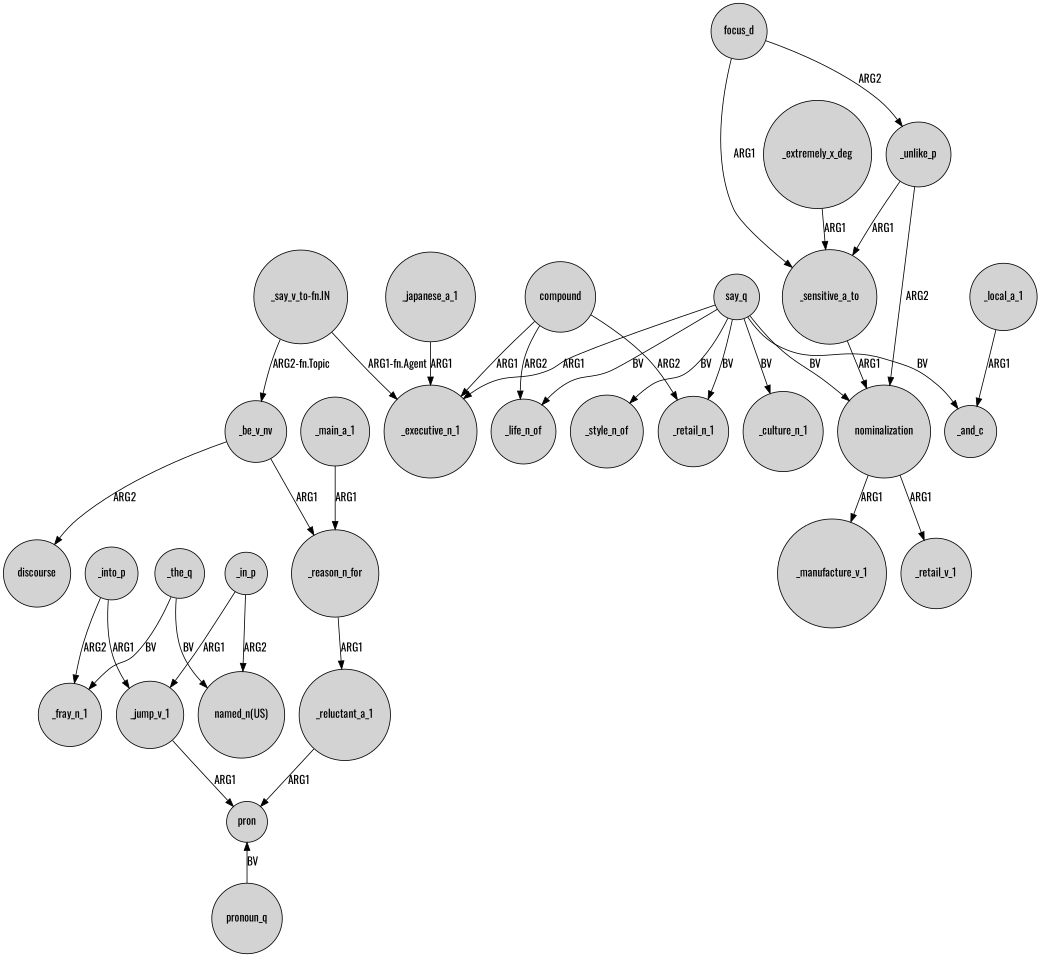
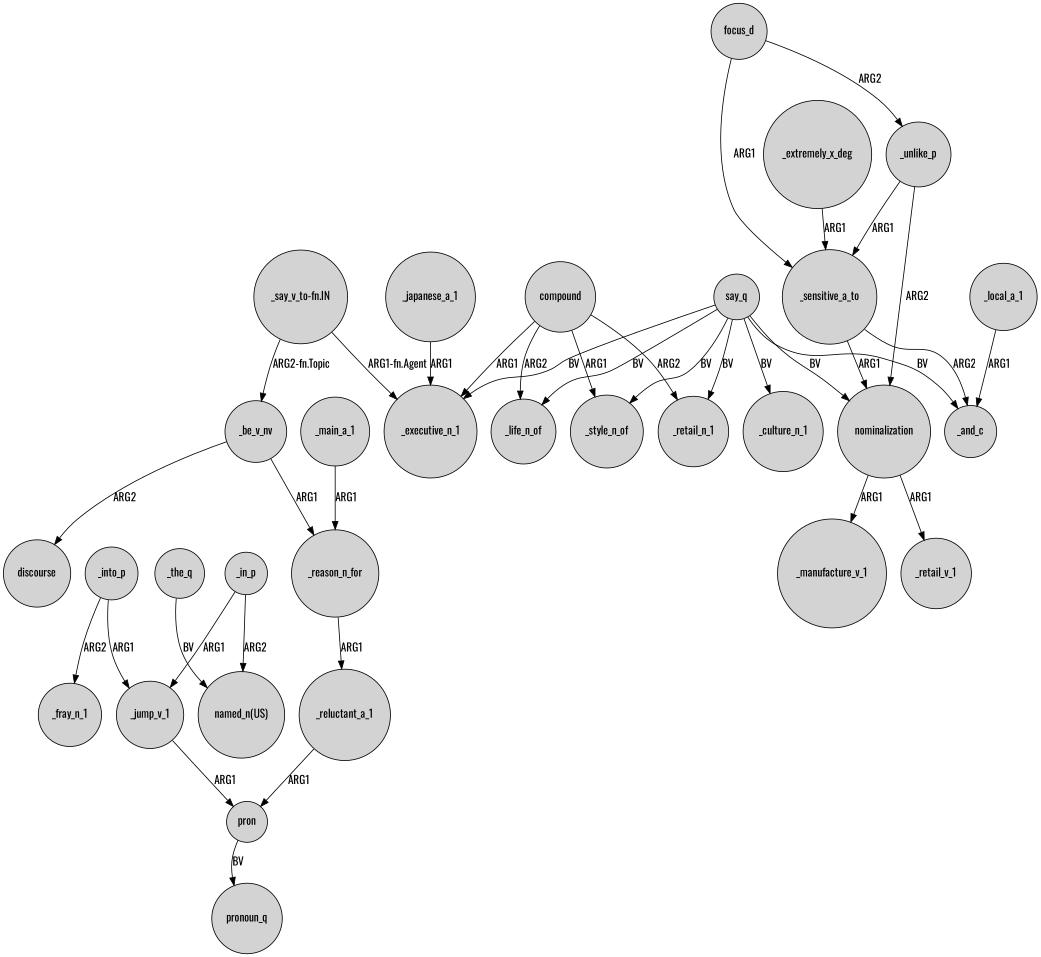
edge "_sensitive_a_to" -> "_and_c": added, label "ARG2"
edge "compound" -> "_style_n_of": added, label "ARG1"
edge "say_q" -> "_executive_n_1": label "ARG1" -> "BV"
edge "_the_q" -> "_fray_n_1": removed, label "BV"
edge "pronoun_q" -> "pron": reversed
